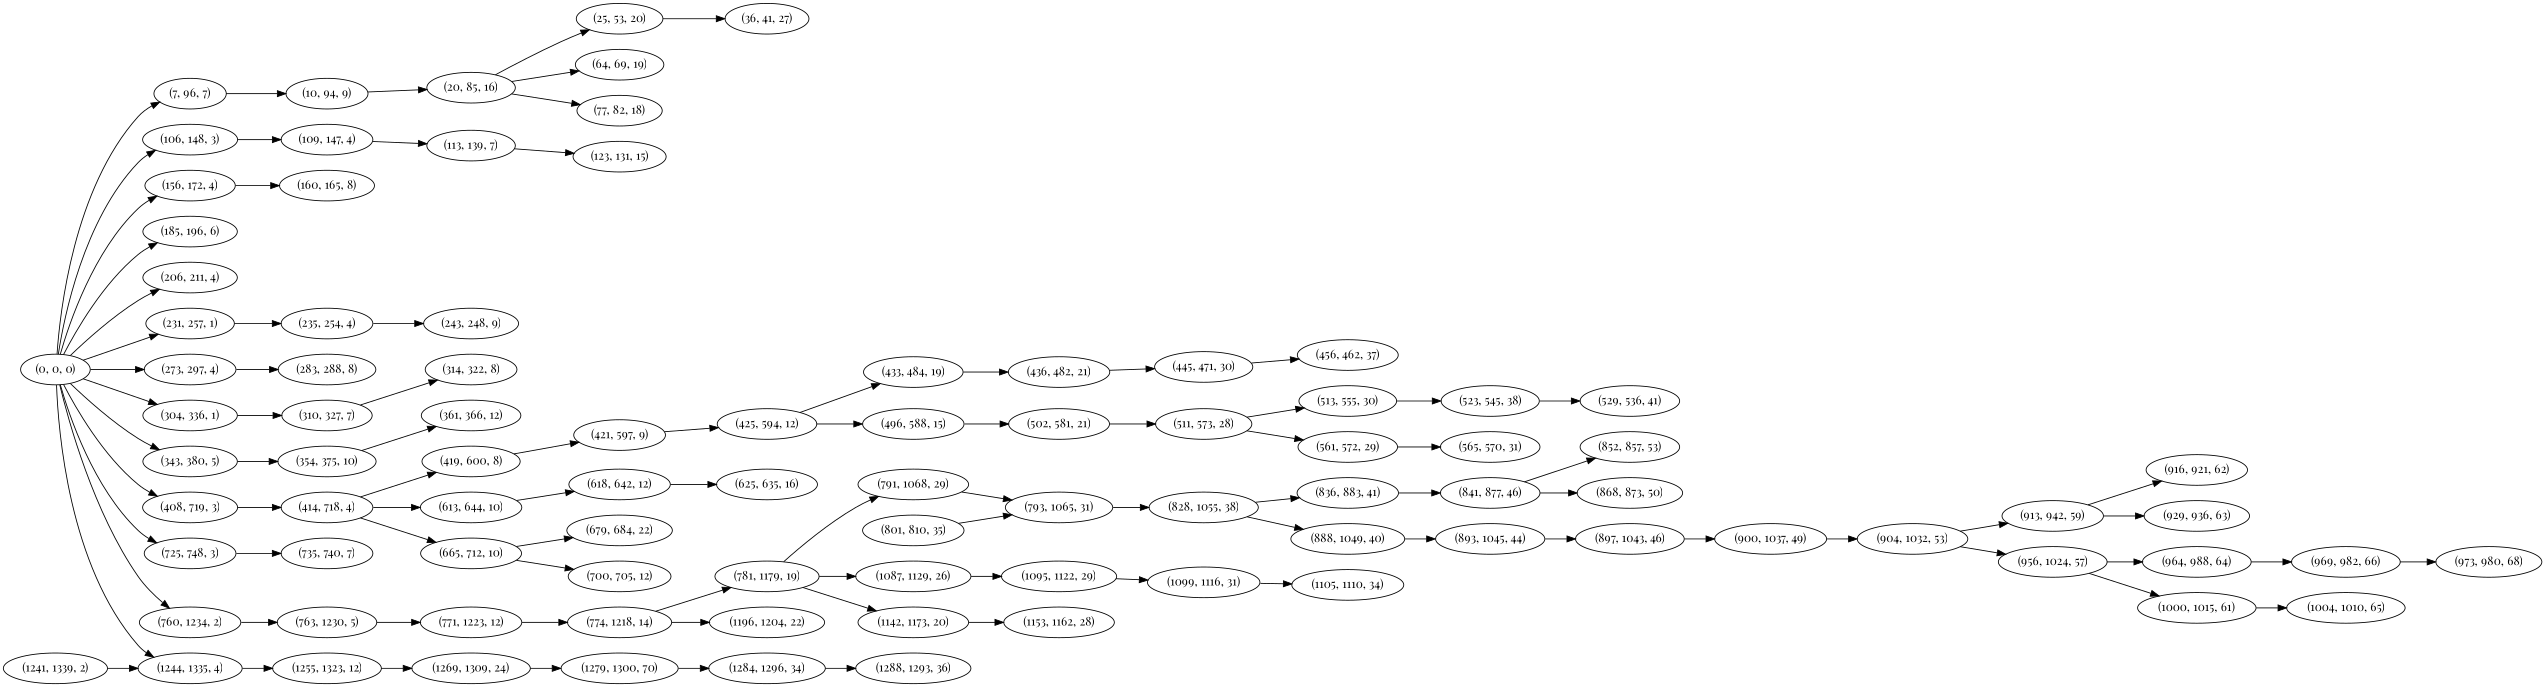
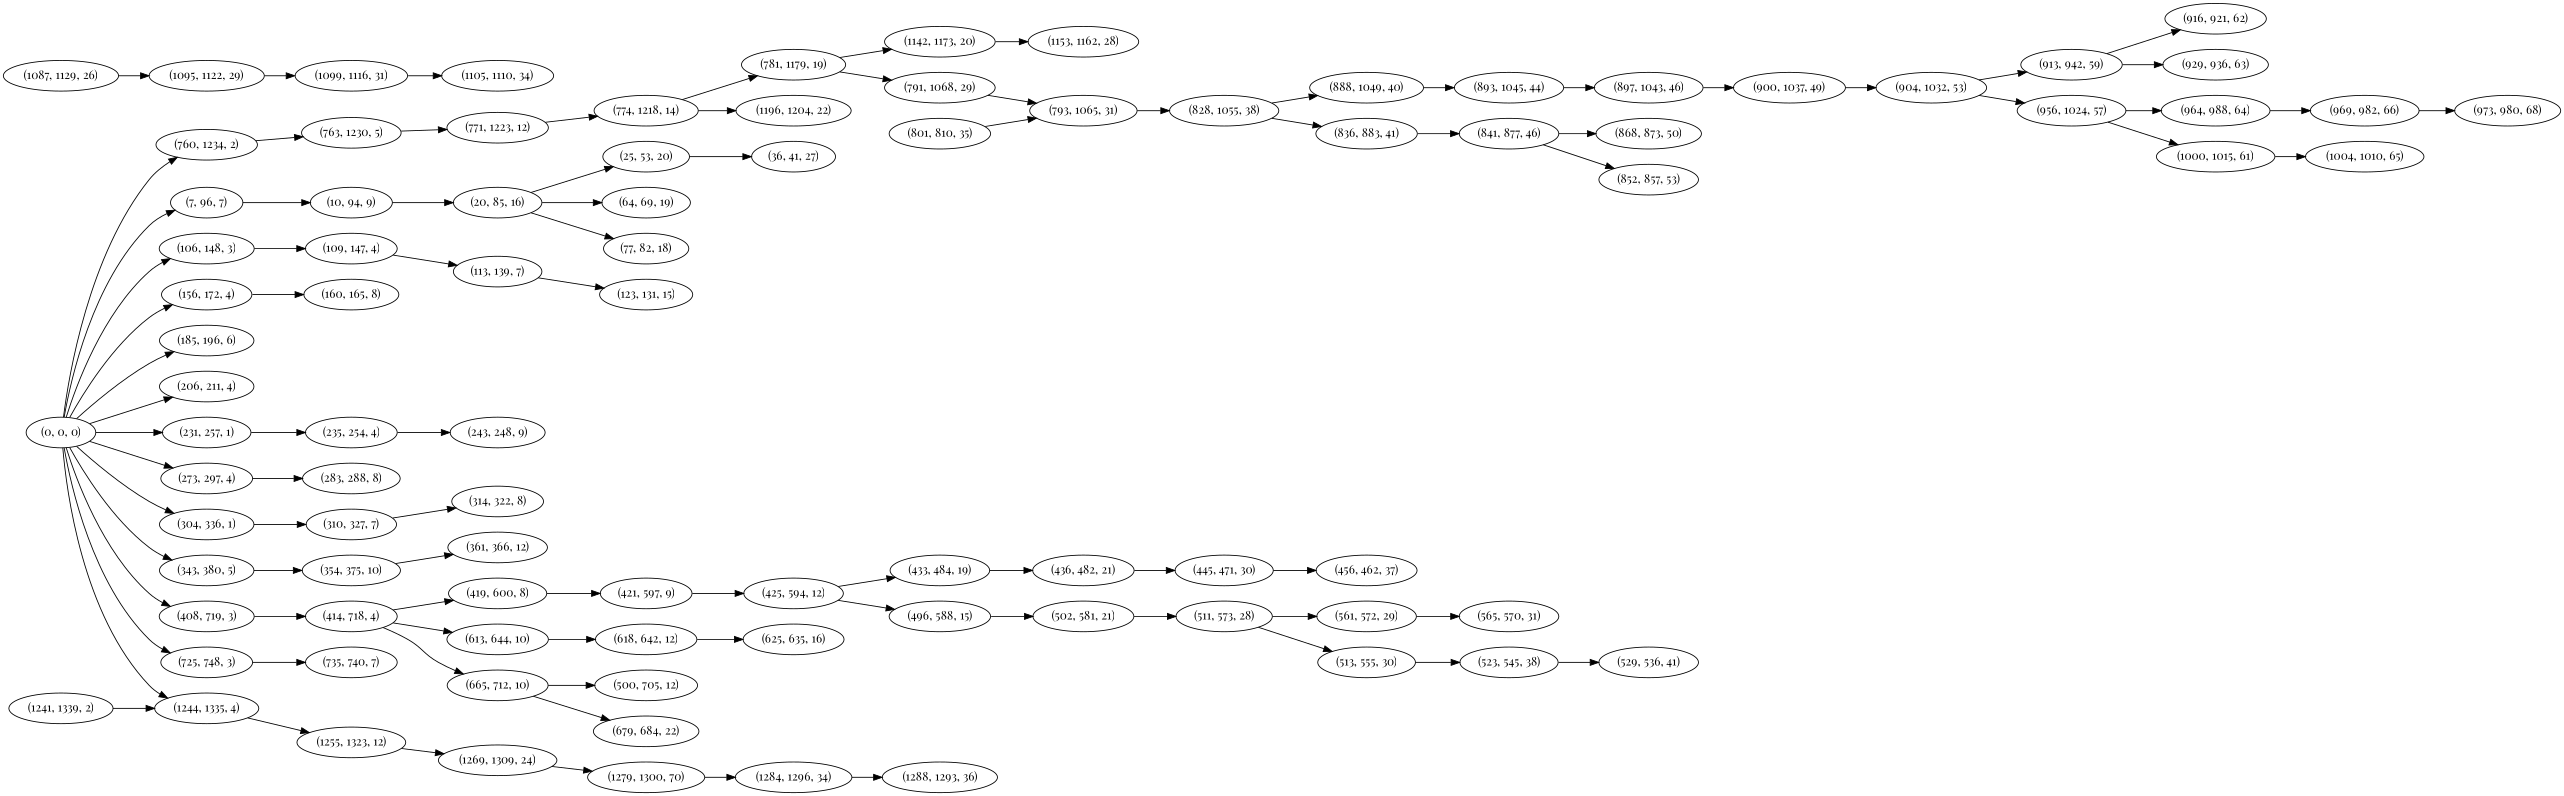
node "(700, 705, 12)": label "(700, 705, 12)" -> "(500, 705, 12)"
edge "(781, 1179, 19)" -> "(1087, 1129, 26)": removed
